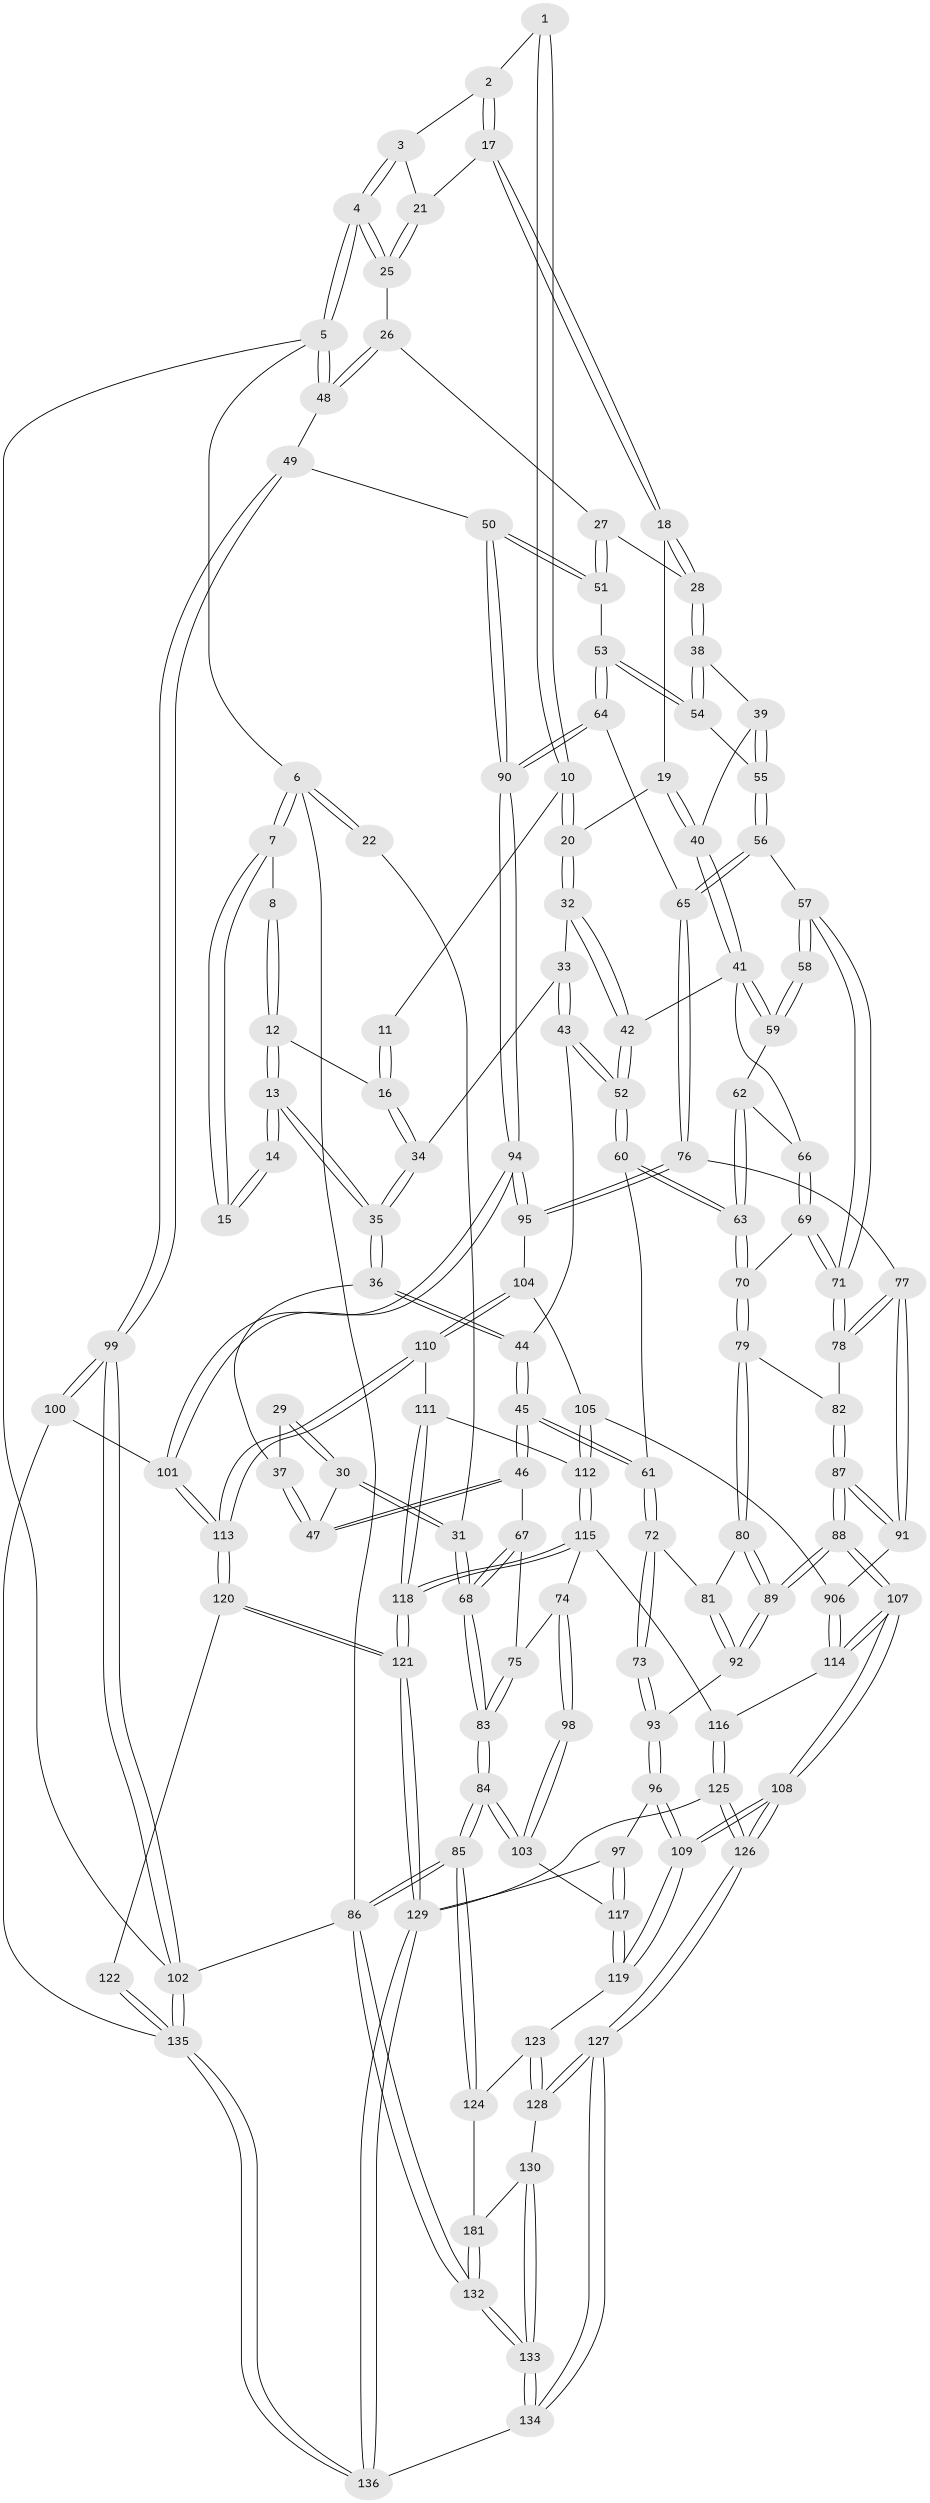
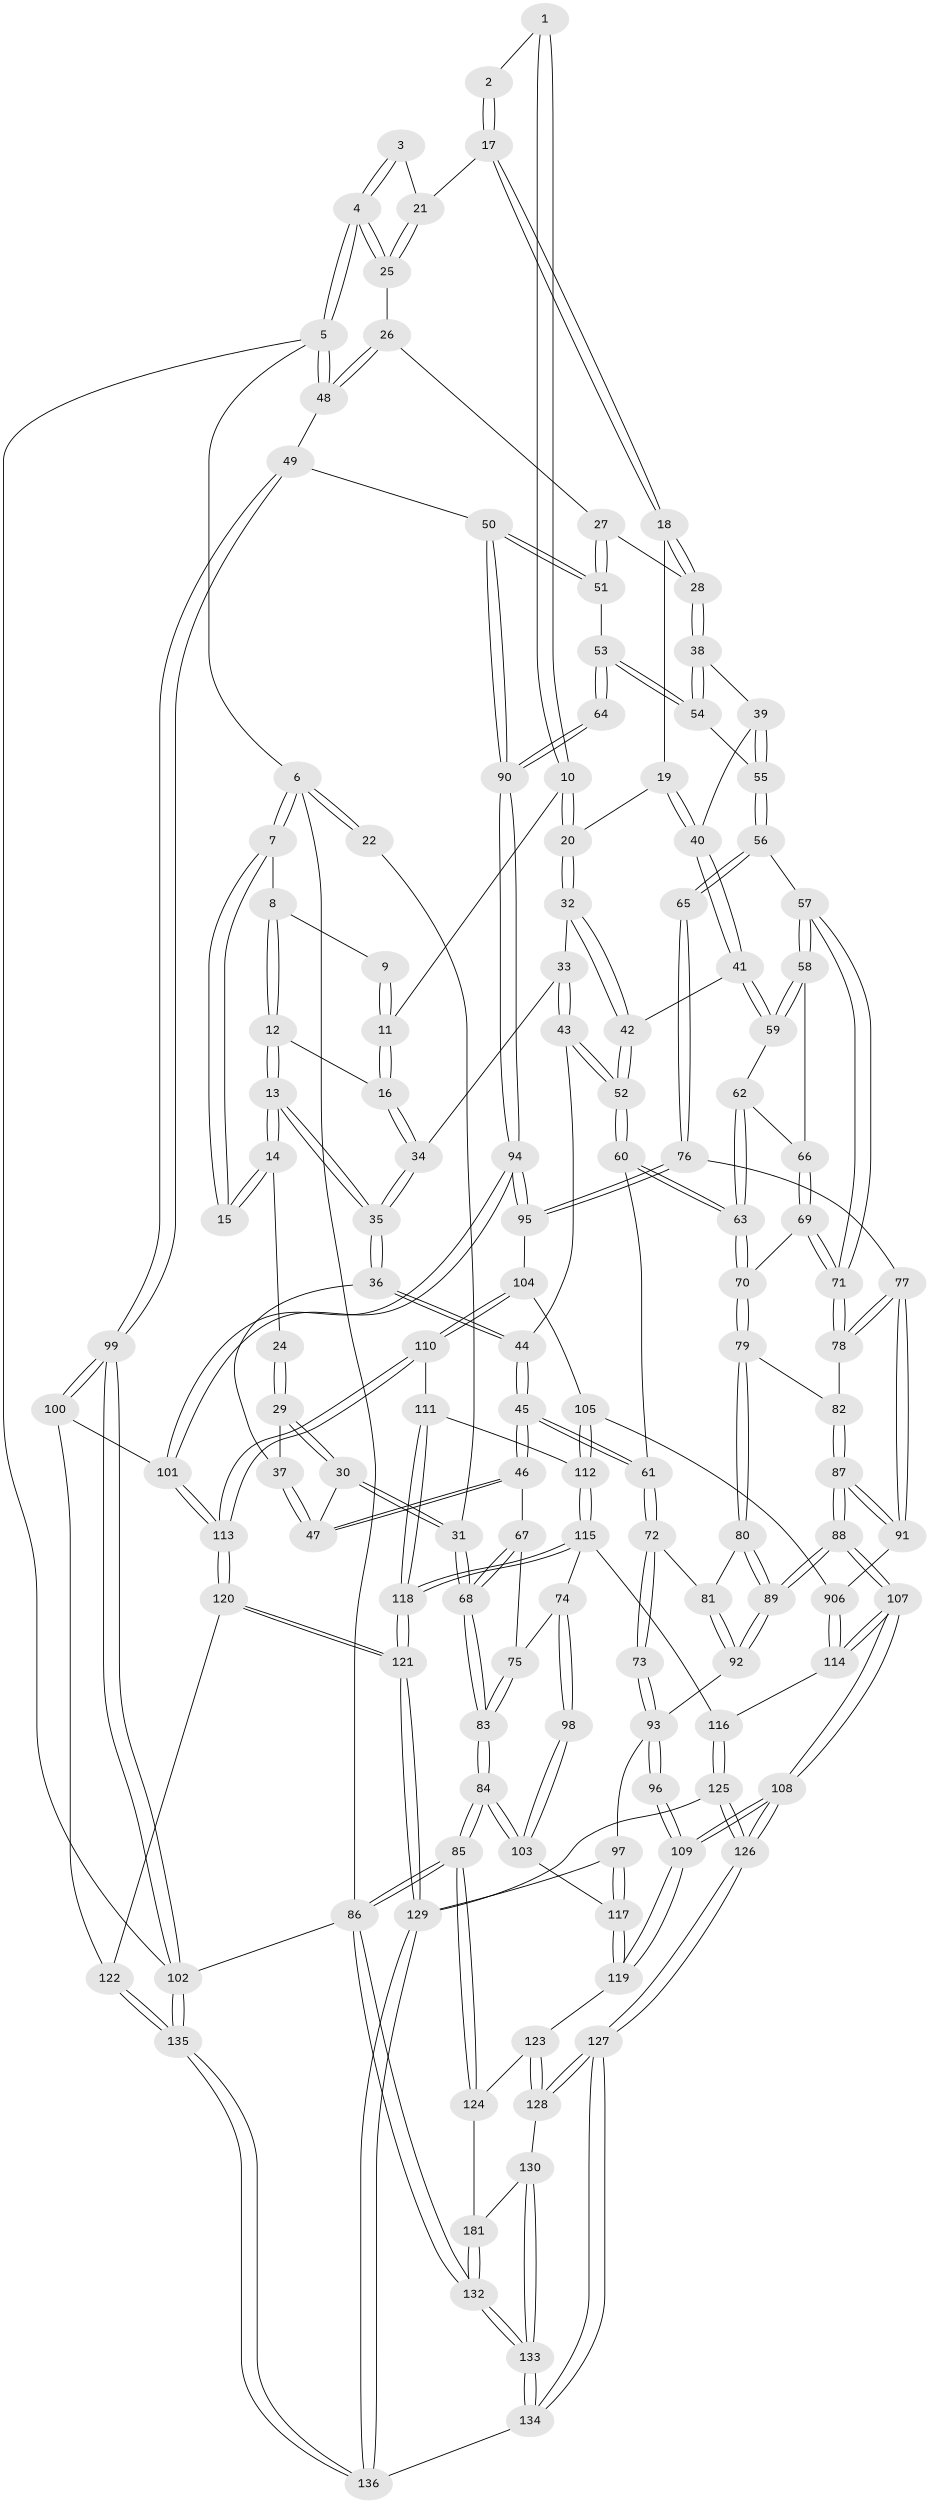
edge "2" -- "3": removed
edge "64" -- "65": removed
node "9": added
edge "41" -- "66": now "58" -- "66"
node "24": added
edge "100" -- "135": now "100" -- "122"
edge "96" -- "97": now "93" -- "97"
